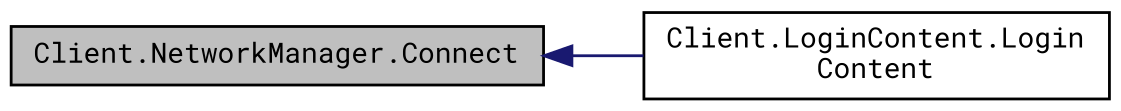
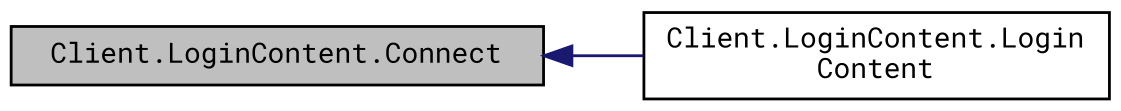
node "Client.NetworkManager.Connect": label "Client.NetworkManager.Connect" -> "Client.LoginContent.Connect"
